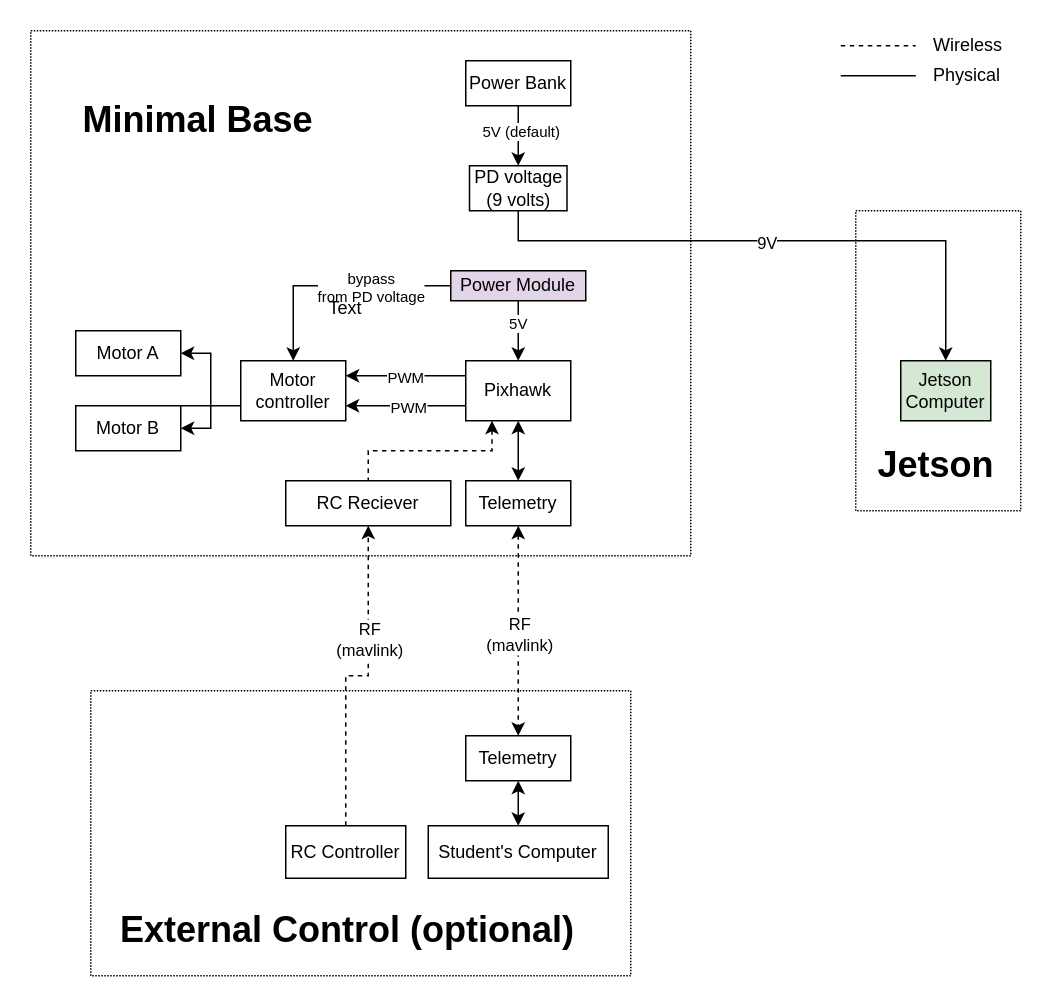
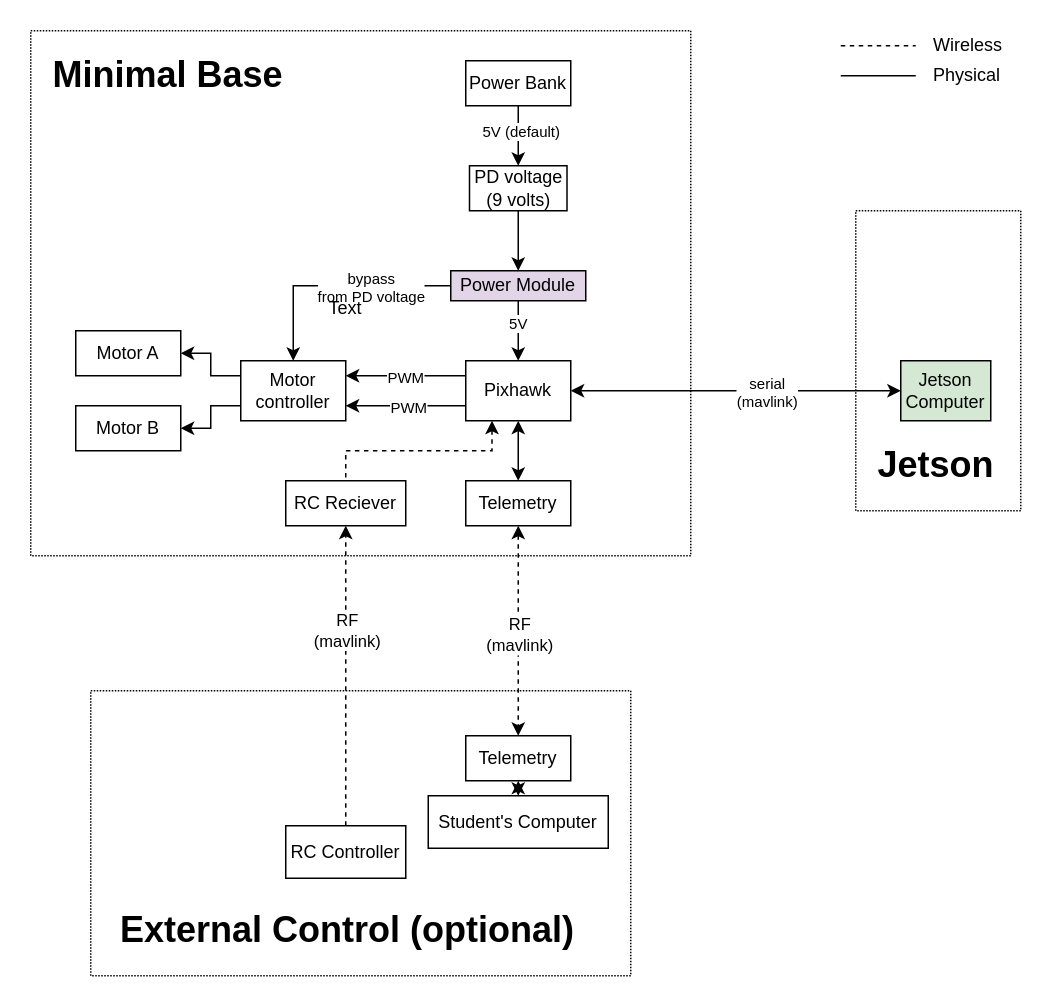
node "Minimal Base": moved (218, 121) -> (188, 76)
edge "PD voltage (9 volts)" -> "Jetson Computer": removed, label "9V"
edge "PD voltage (9 volts)" -> "Power Module": added
edge "Pixhawk" -- "Jetson Computer": added, label "serial(mavlink)"
edge "Motor B" -> "Motor A": now "Motor controller" -> "Motor A"
node "RC Reciever": size 165x45 -> 120x45
node "Student's Computer": moved (518, 852) -> (518, 822)
